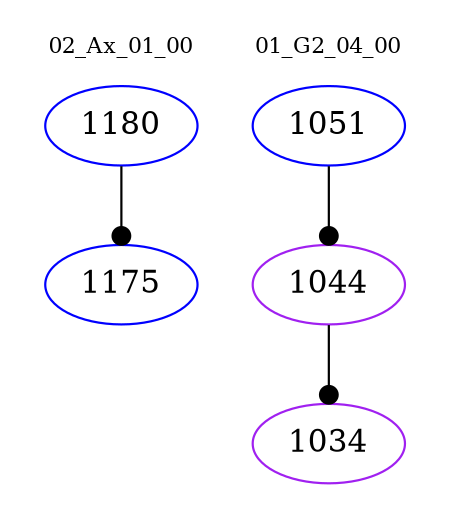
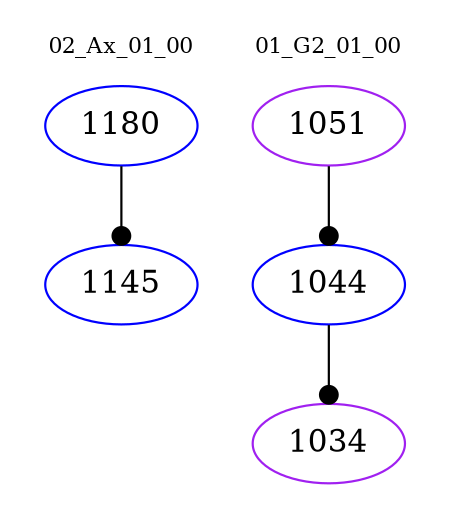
cluster "01_G2_04_00": label "01_G2_04_00" -> "01_G2_01_00"
node "1051": color blue -> purple
node "1175": label "1175" -> "1145"
node "1044": color purple -> blue
